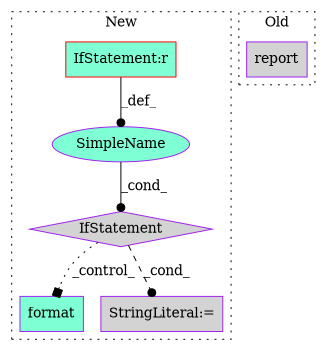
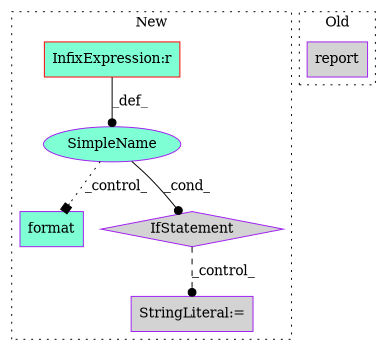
node "IfStatement:r": label "IfStatement:r" -> "InfixExpression:r"
edge "IfStatement" -> "format": now "SimpleName" -> "format"
edge "IfStatement" -> "StringLiteral:=": label "_cond_" -> "_control_"
